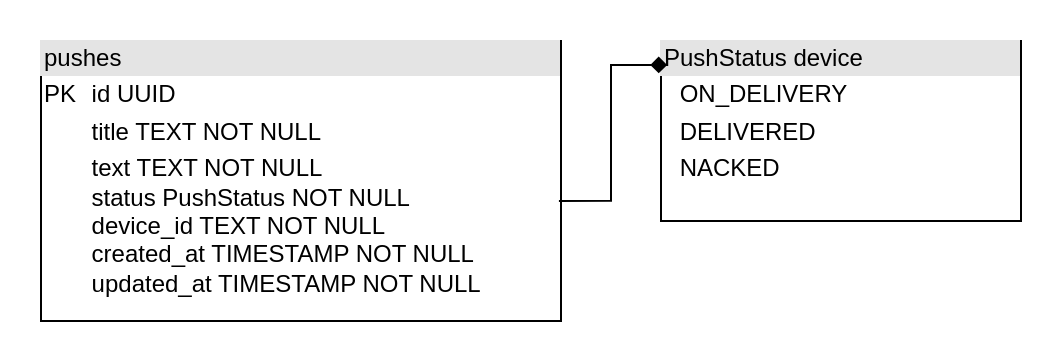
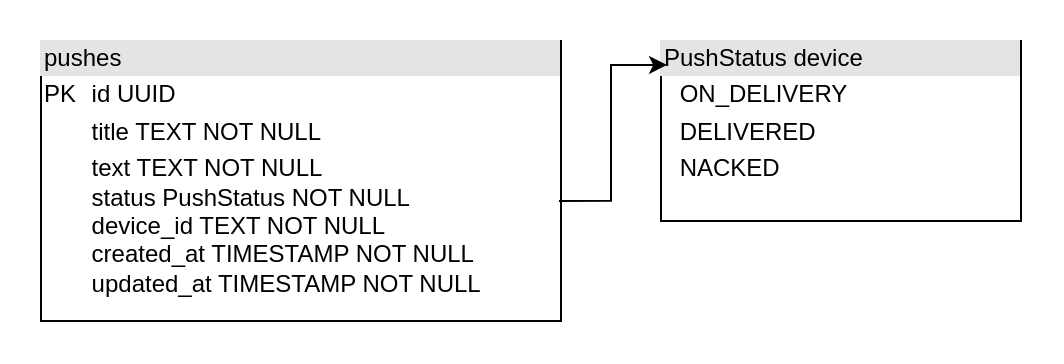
edge "pushes PK id UUID title TEXT NOT NULL text TEXT NOT NULL status PushStatus NOT NULL device_id TEXT NOT NULL created_at TIMESTAMP NOT NULL updated_at TIMESTAMP NOT NULL" -> "PushStatus device ON_DELIVERY DELIVERED NACKED": arrowhead diamond -> classic
